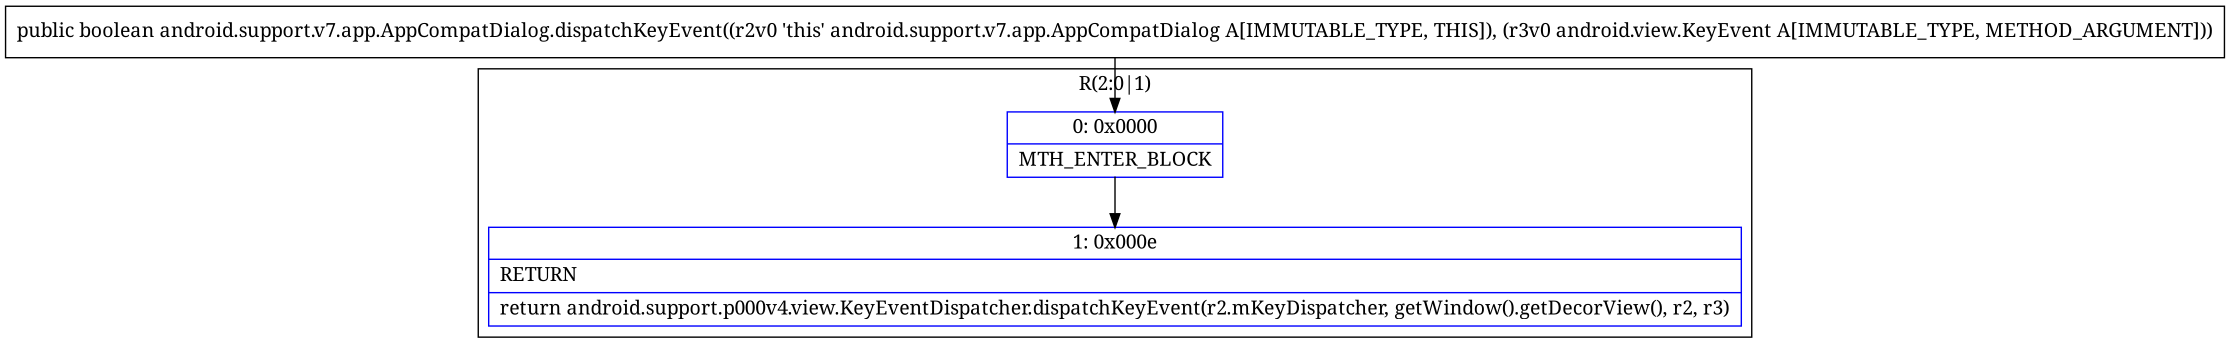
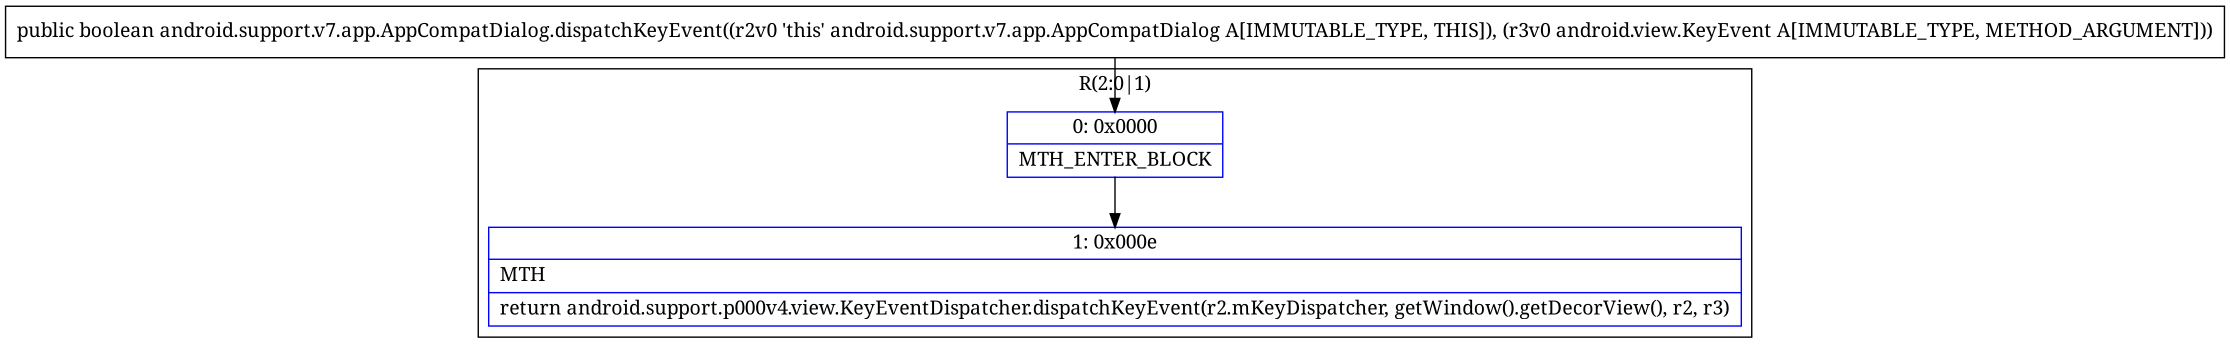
node "1: 0x000e": text "RETURN" -> "MTH"
